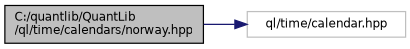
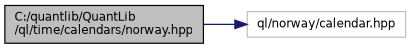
node "ql/time/calendar.hpp": label "ql/time/calendar.hpp" -> "ql/norway/calendar.hpp"
